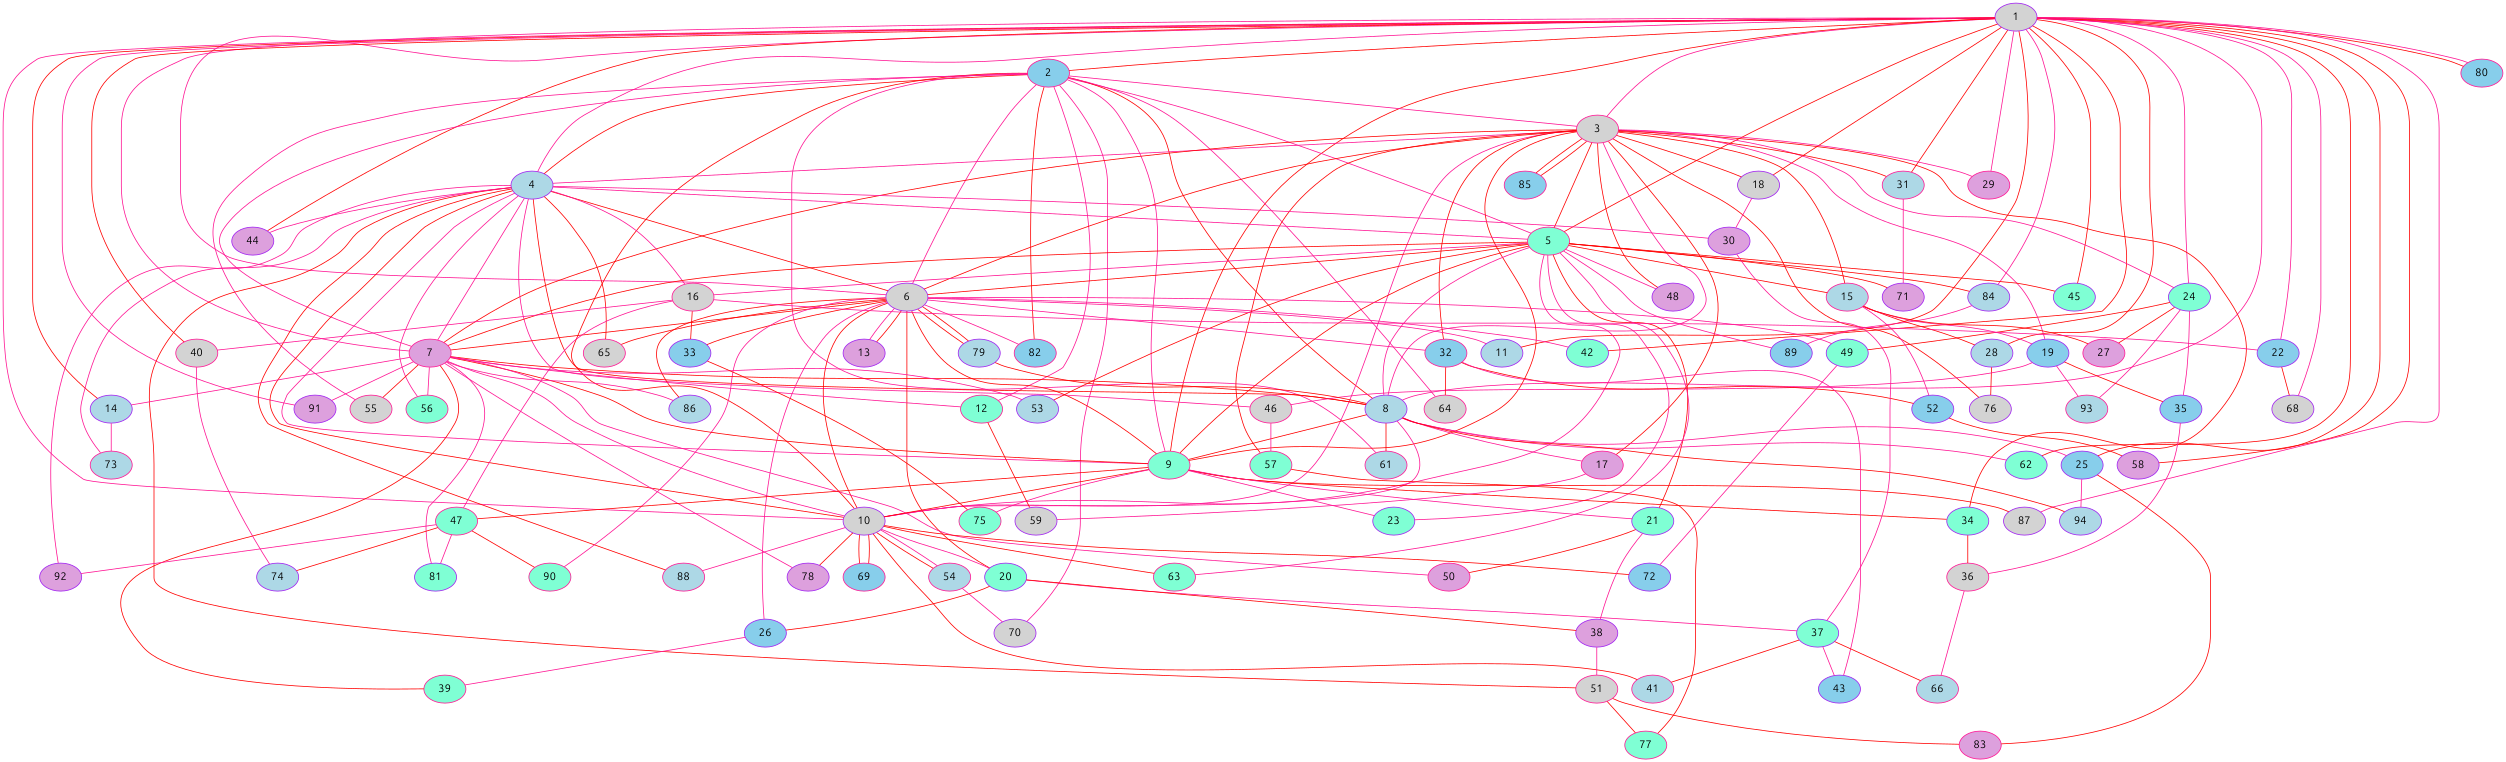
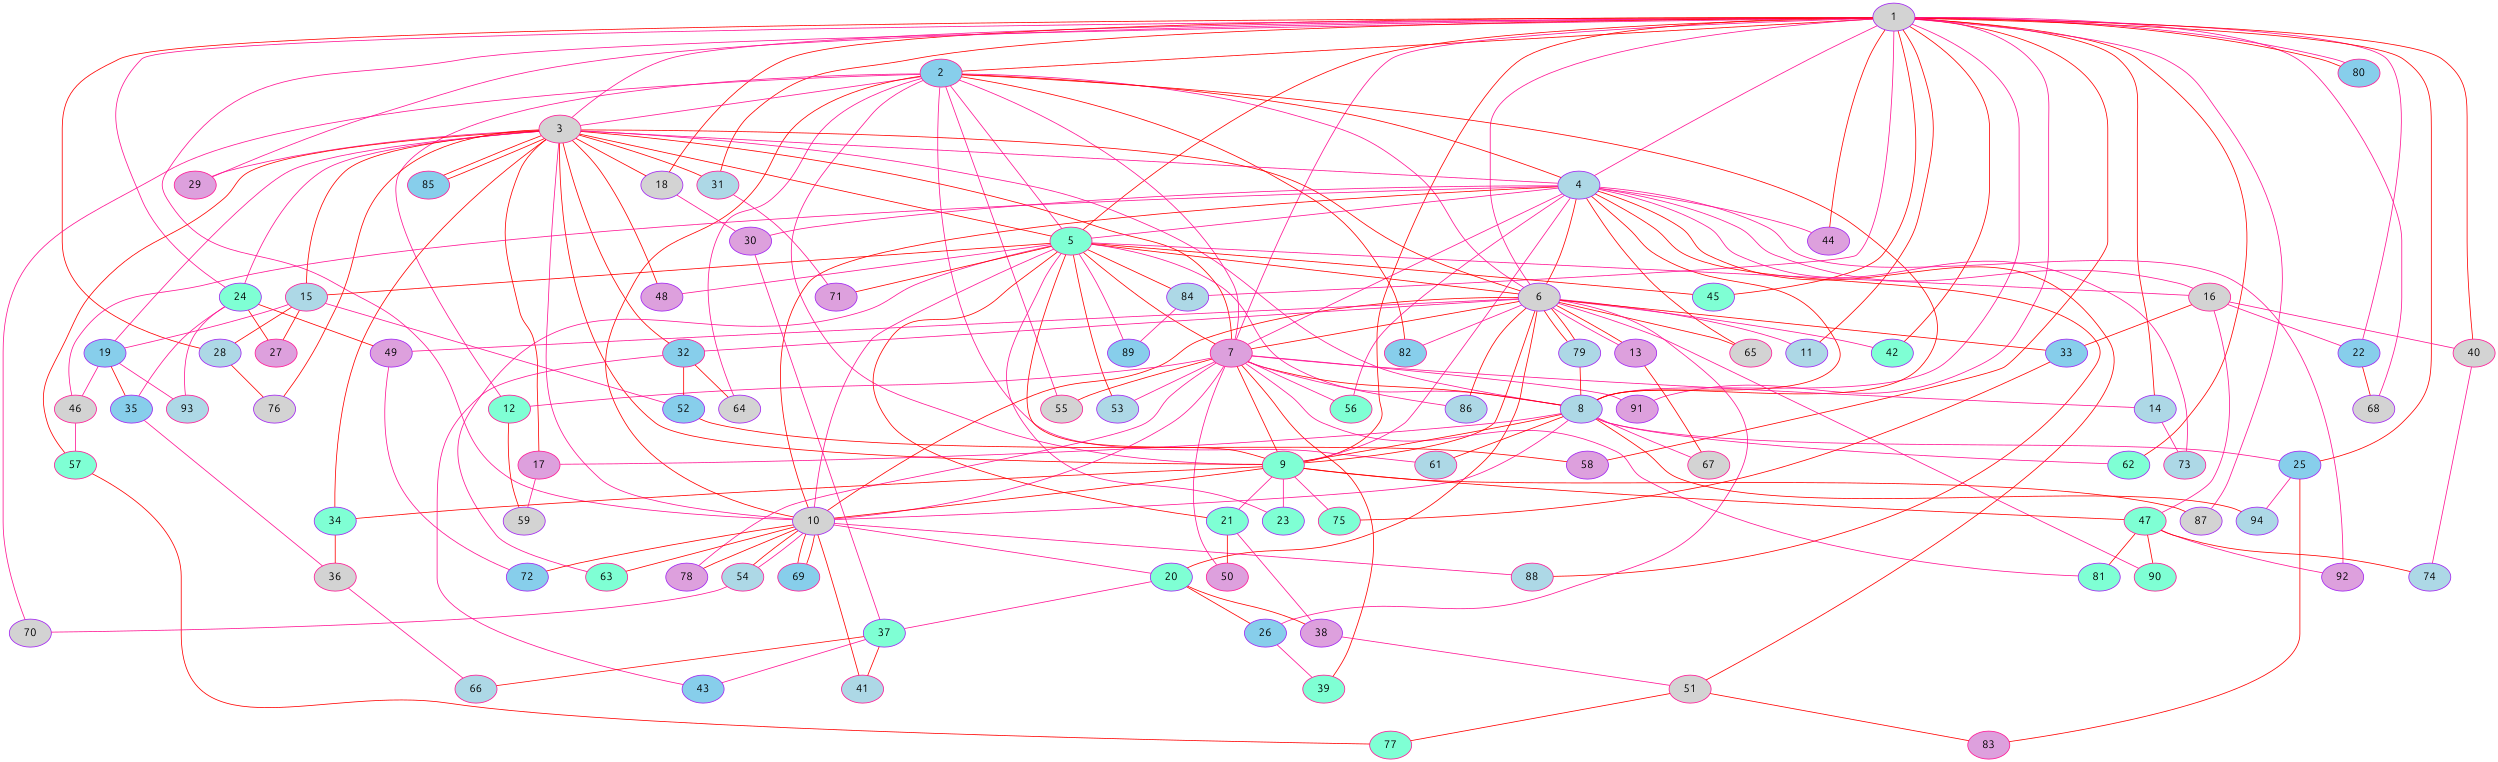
node "49": fillcolor aquamarine -> plum
node "64": color deeppink -> purple
node "67": added
edge "47" -- "81": color deeppink -> red
